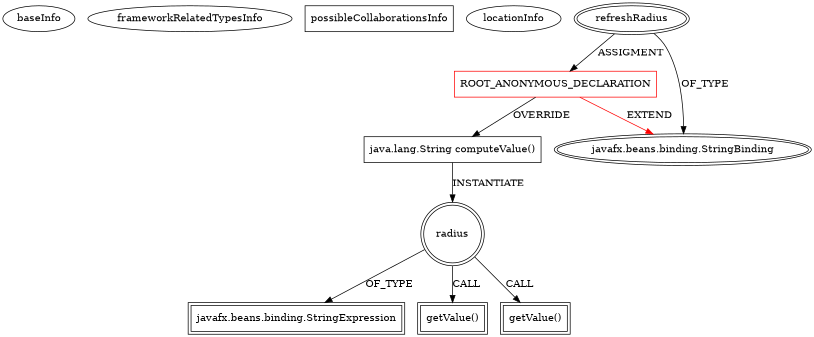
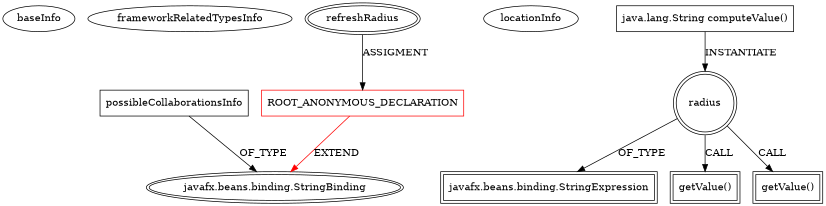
edge "refreshRadius" -> "javafx.beans.binding.StringBinding": now "possibleCollaborationsInfo" -> "javafx.beans.binding.StringBinding"
edge "ROOT_ANONYMOUS_DECLARATION" -> "java.lang.String computeValue()": removed, label "OVERRIDE"
